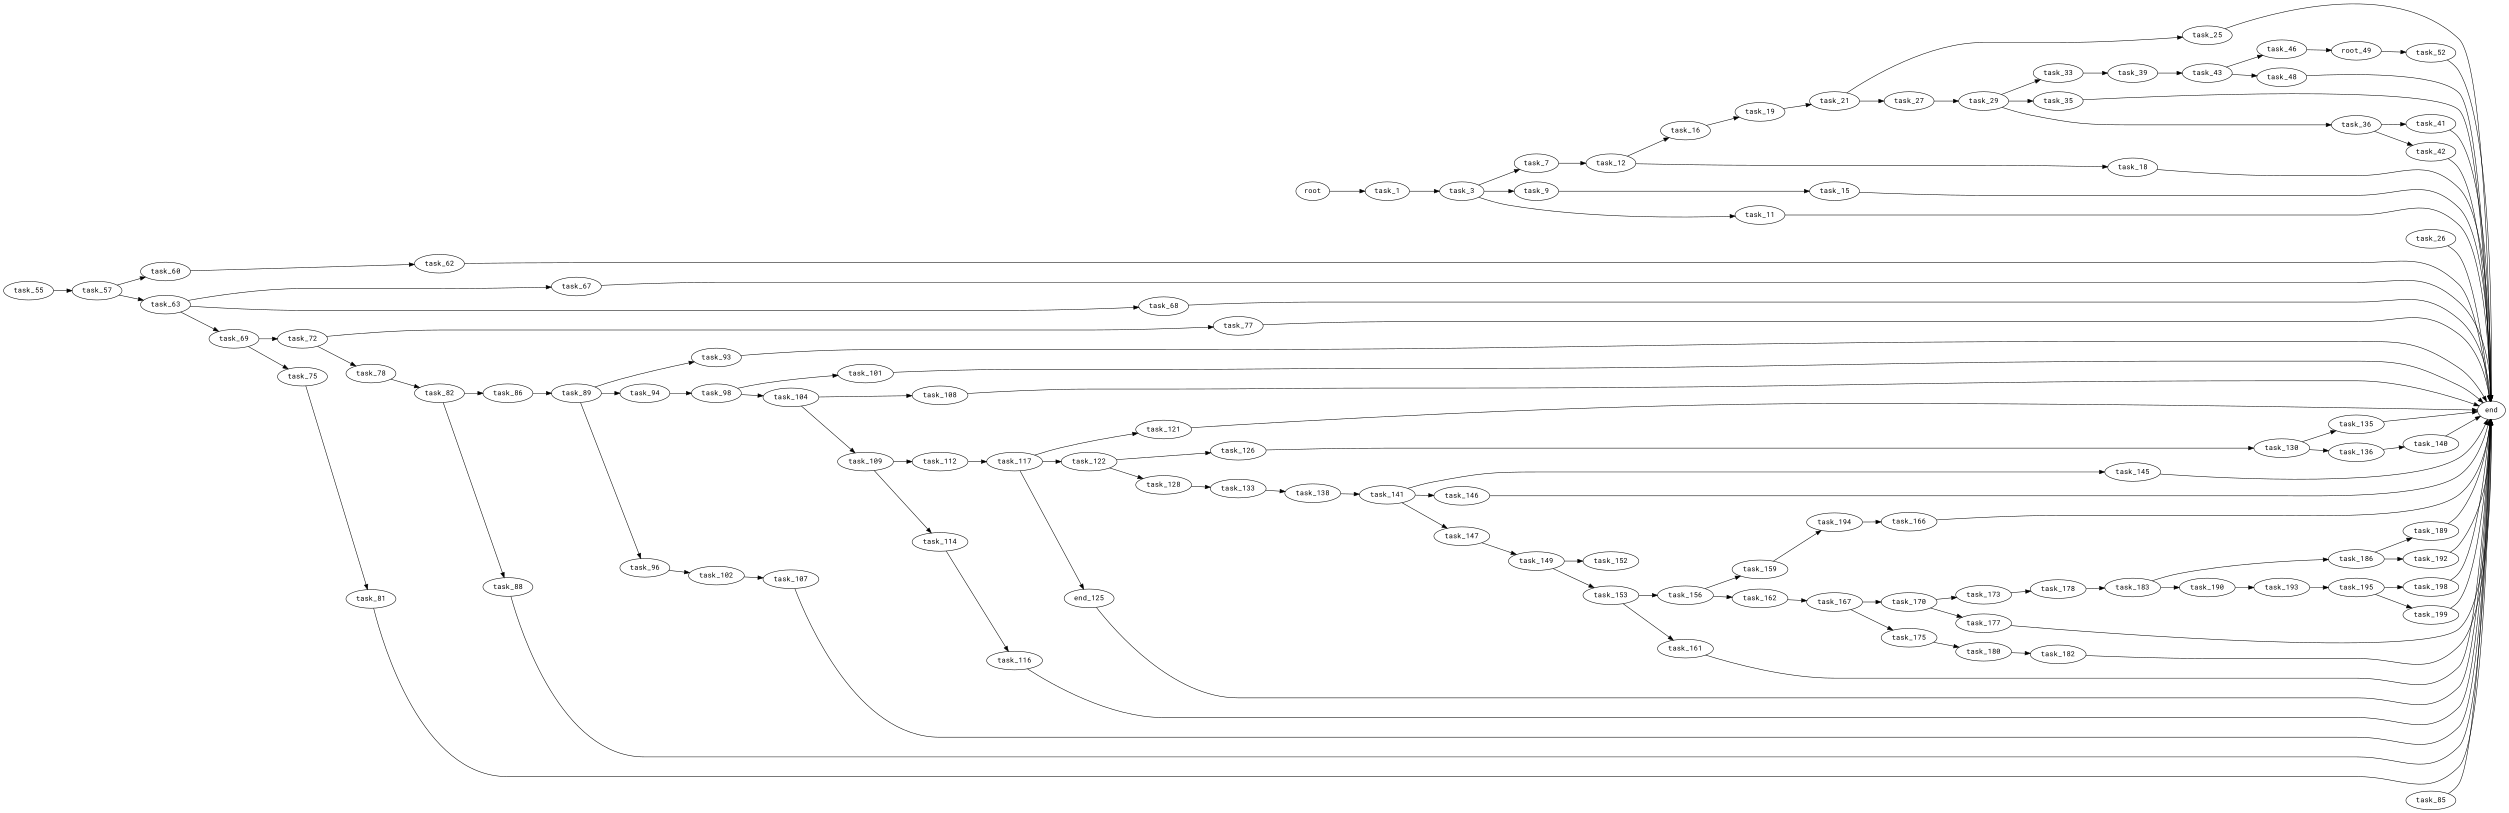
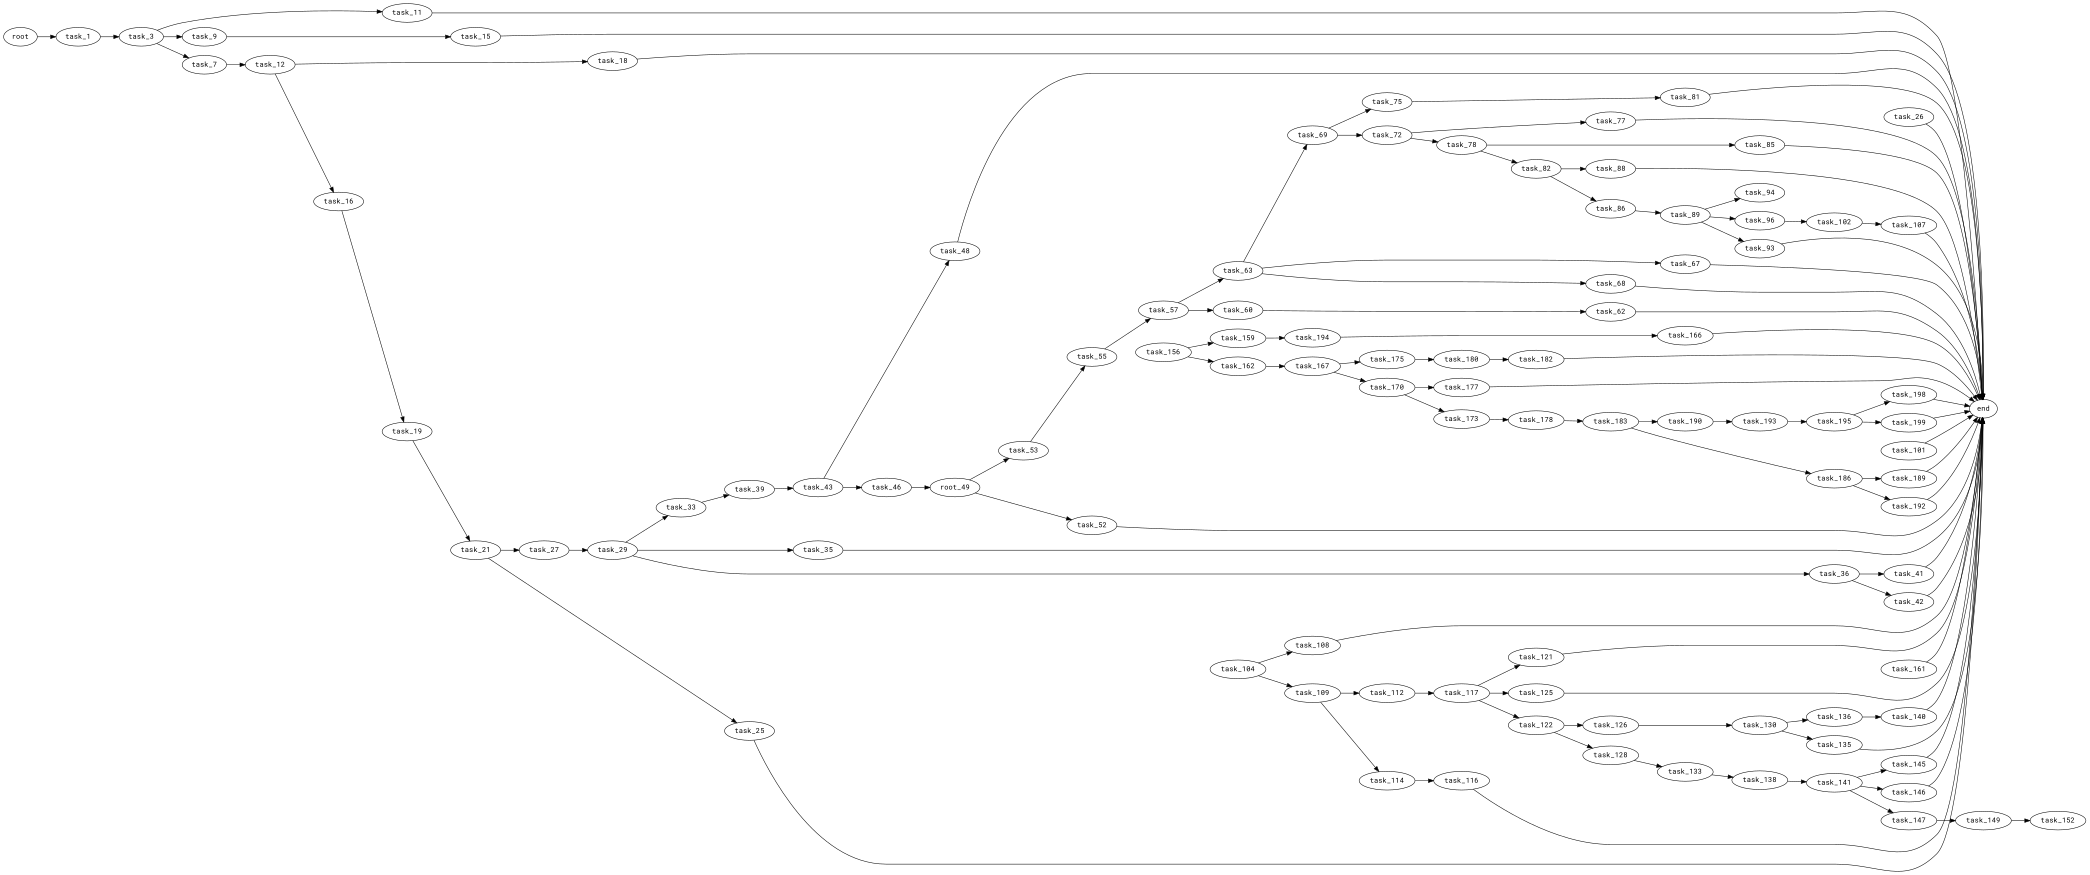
edge "task_78" -> "task_85": added
node "task_98": removed
node "task_53": added
node "task_153": removed
node "end_125": label "end_125" -> "task_125"
